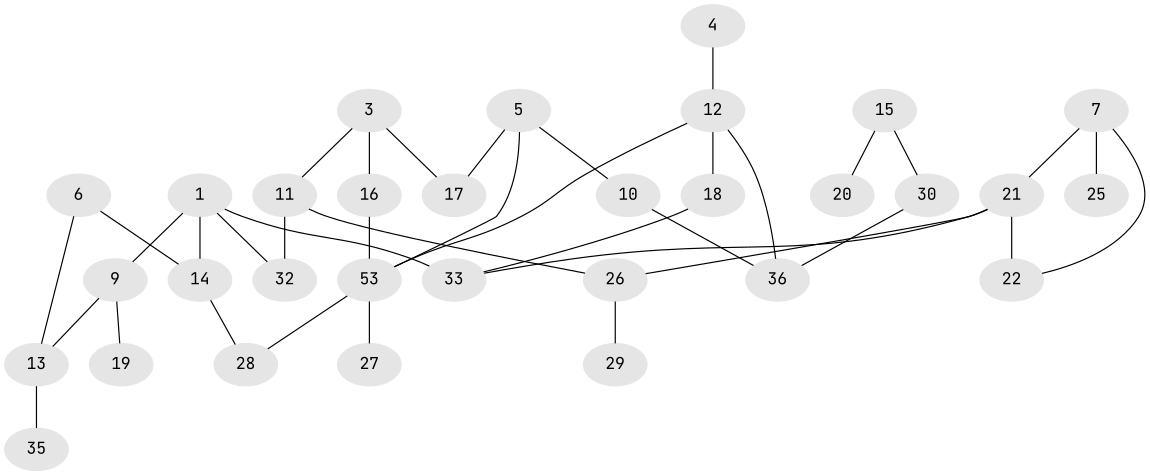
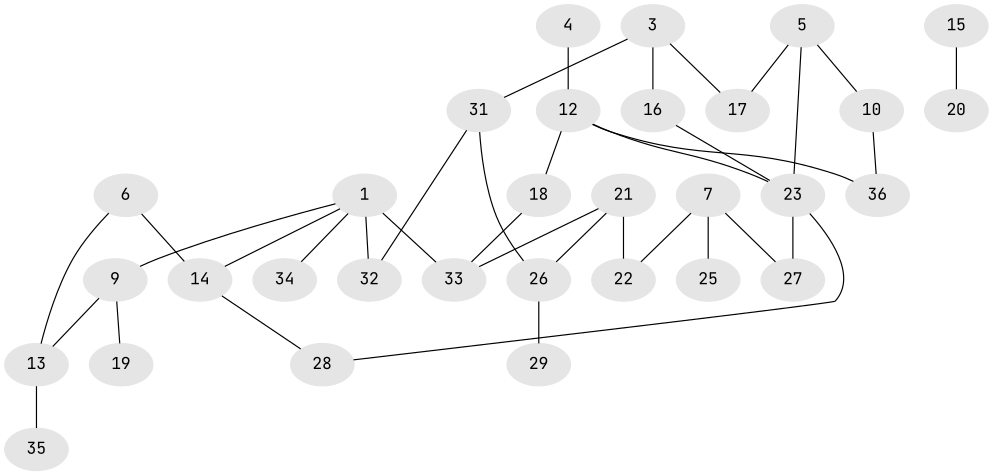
edge "7" -- "21": now "7" -- "27"
node "11": label "11" -> "31"
node "30": removed
node "34": added
node "53": label "53" -> "23"
